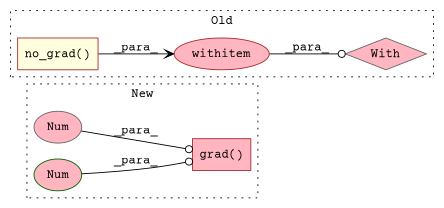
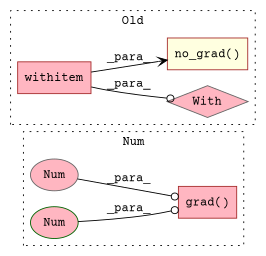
edge "no_grad()" -> "withitem": reversed
node "withitem": shape ellipse -> box
cluster "New": label "New" -> "Num"
